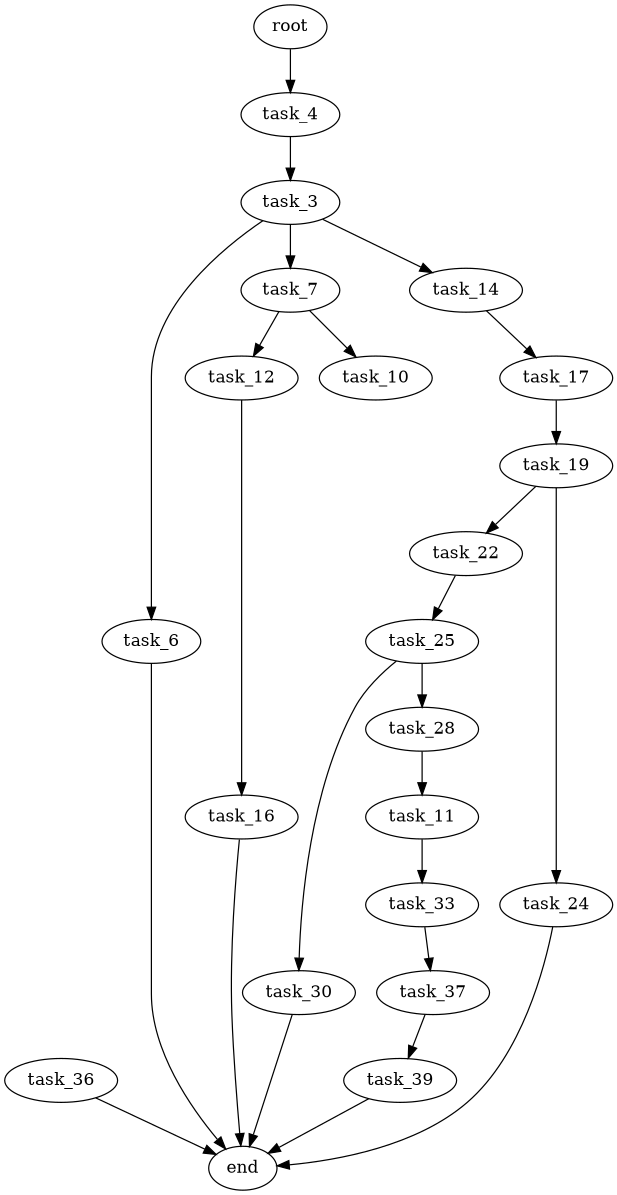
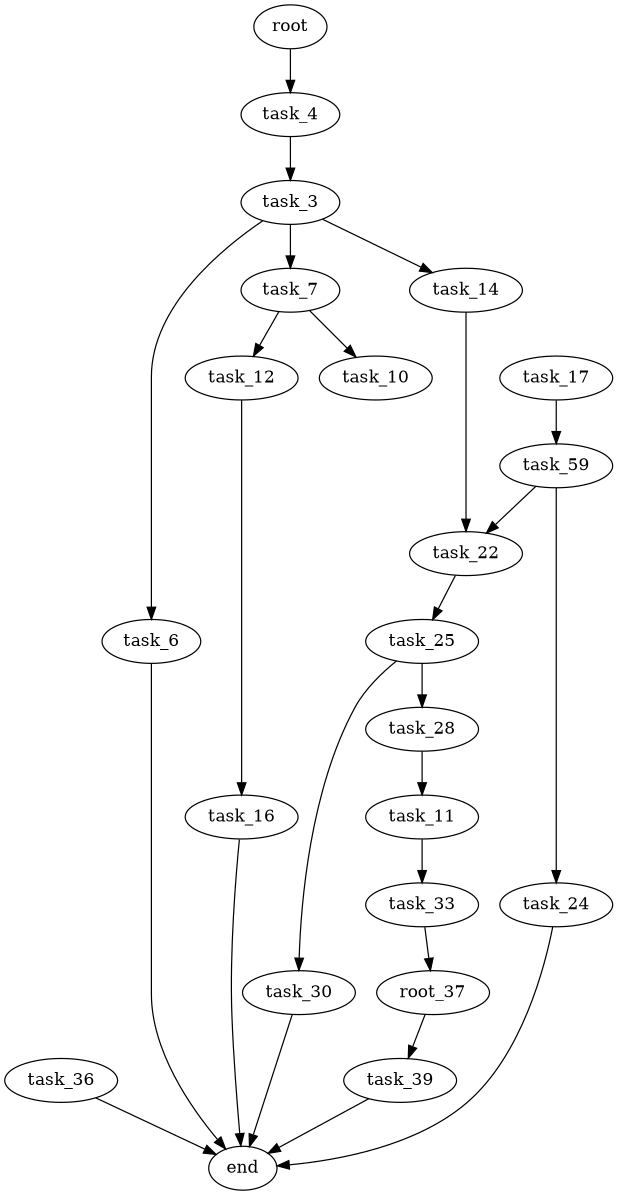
edge "task_14" -> "task_17": now "task_14" -> "task_22"
node "task_19": label "task_19" -> "task_59"
node "task_37": label "task_37" -> "root_37"
